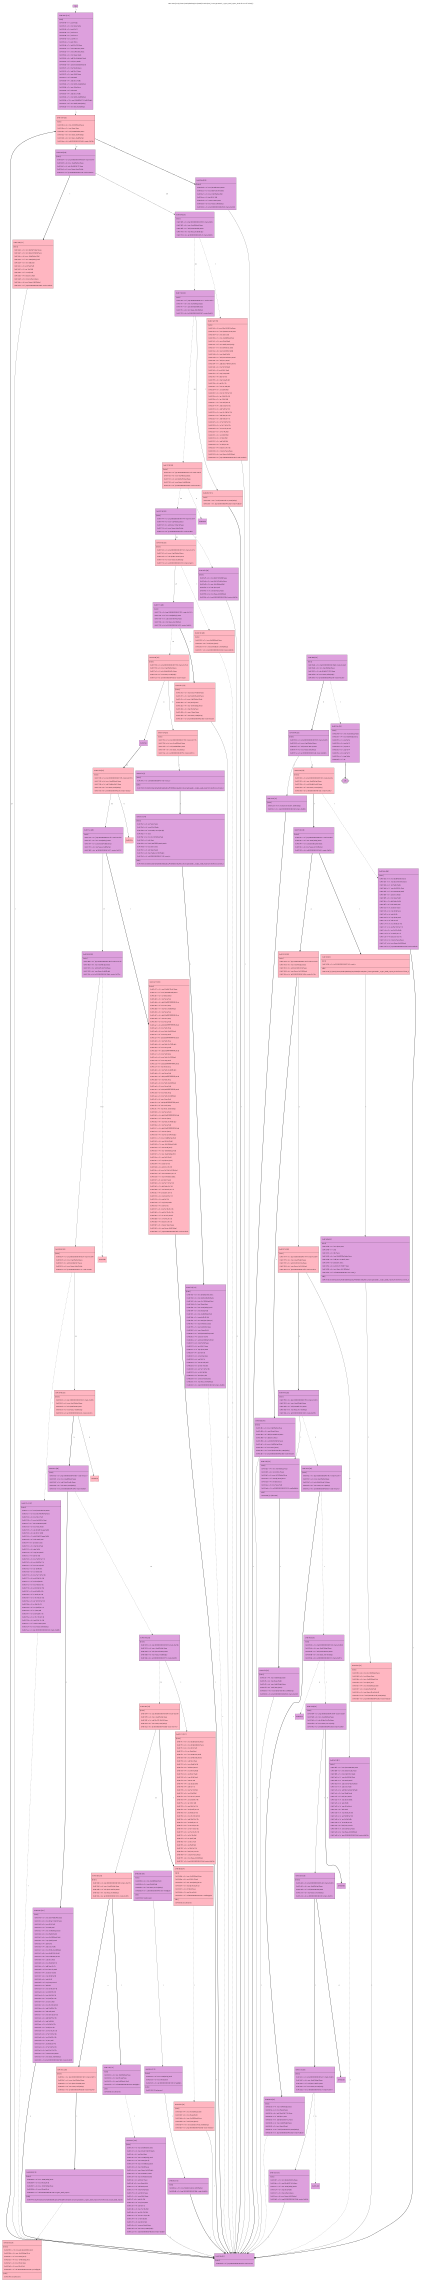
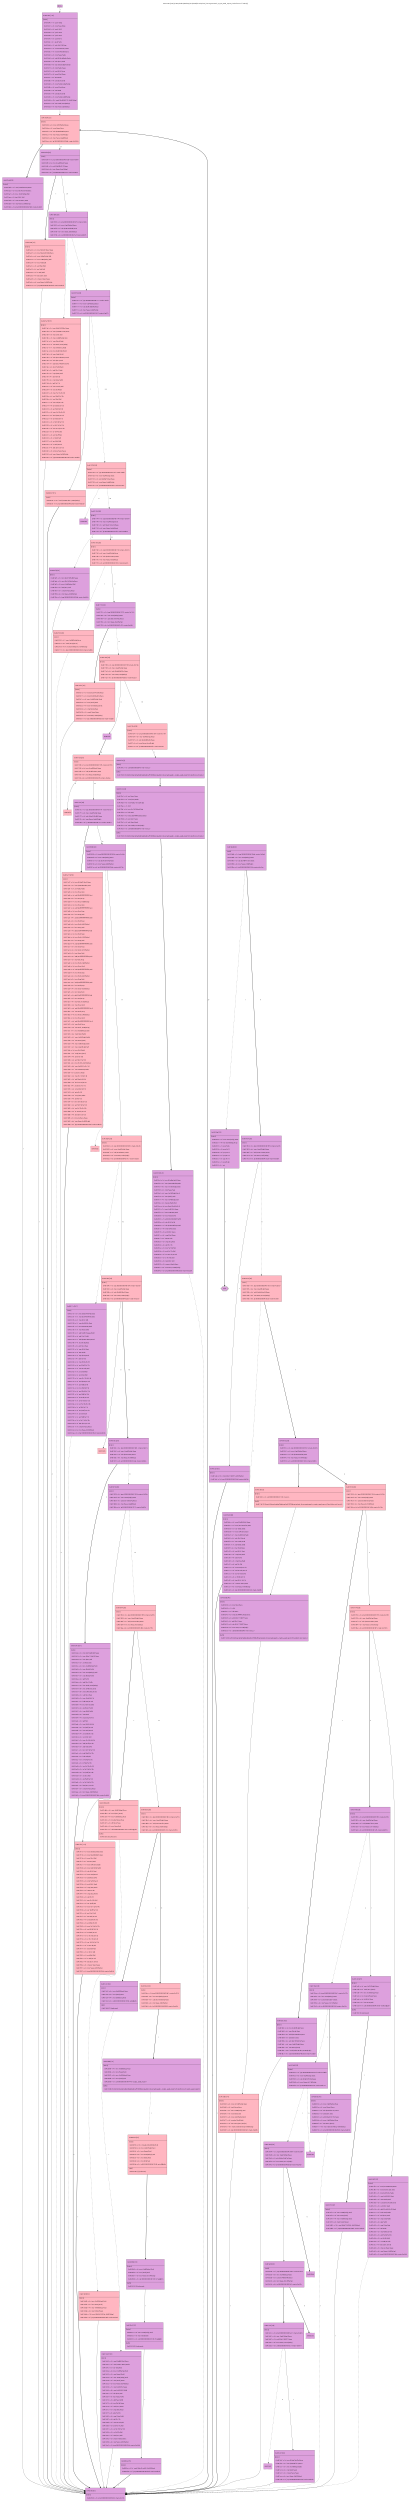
edge "0x402093 [29]" -> "0x4020b0 [18]": added, label "1"
